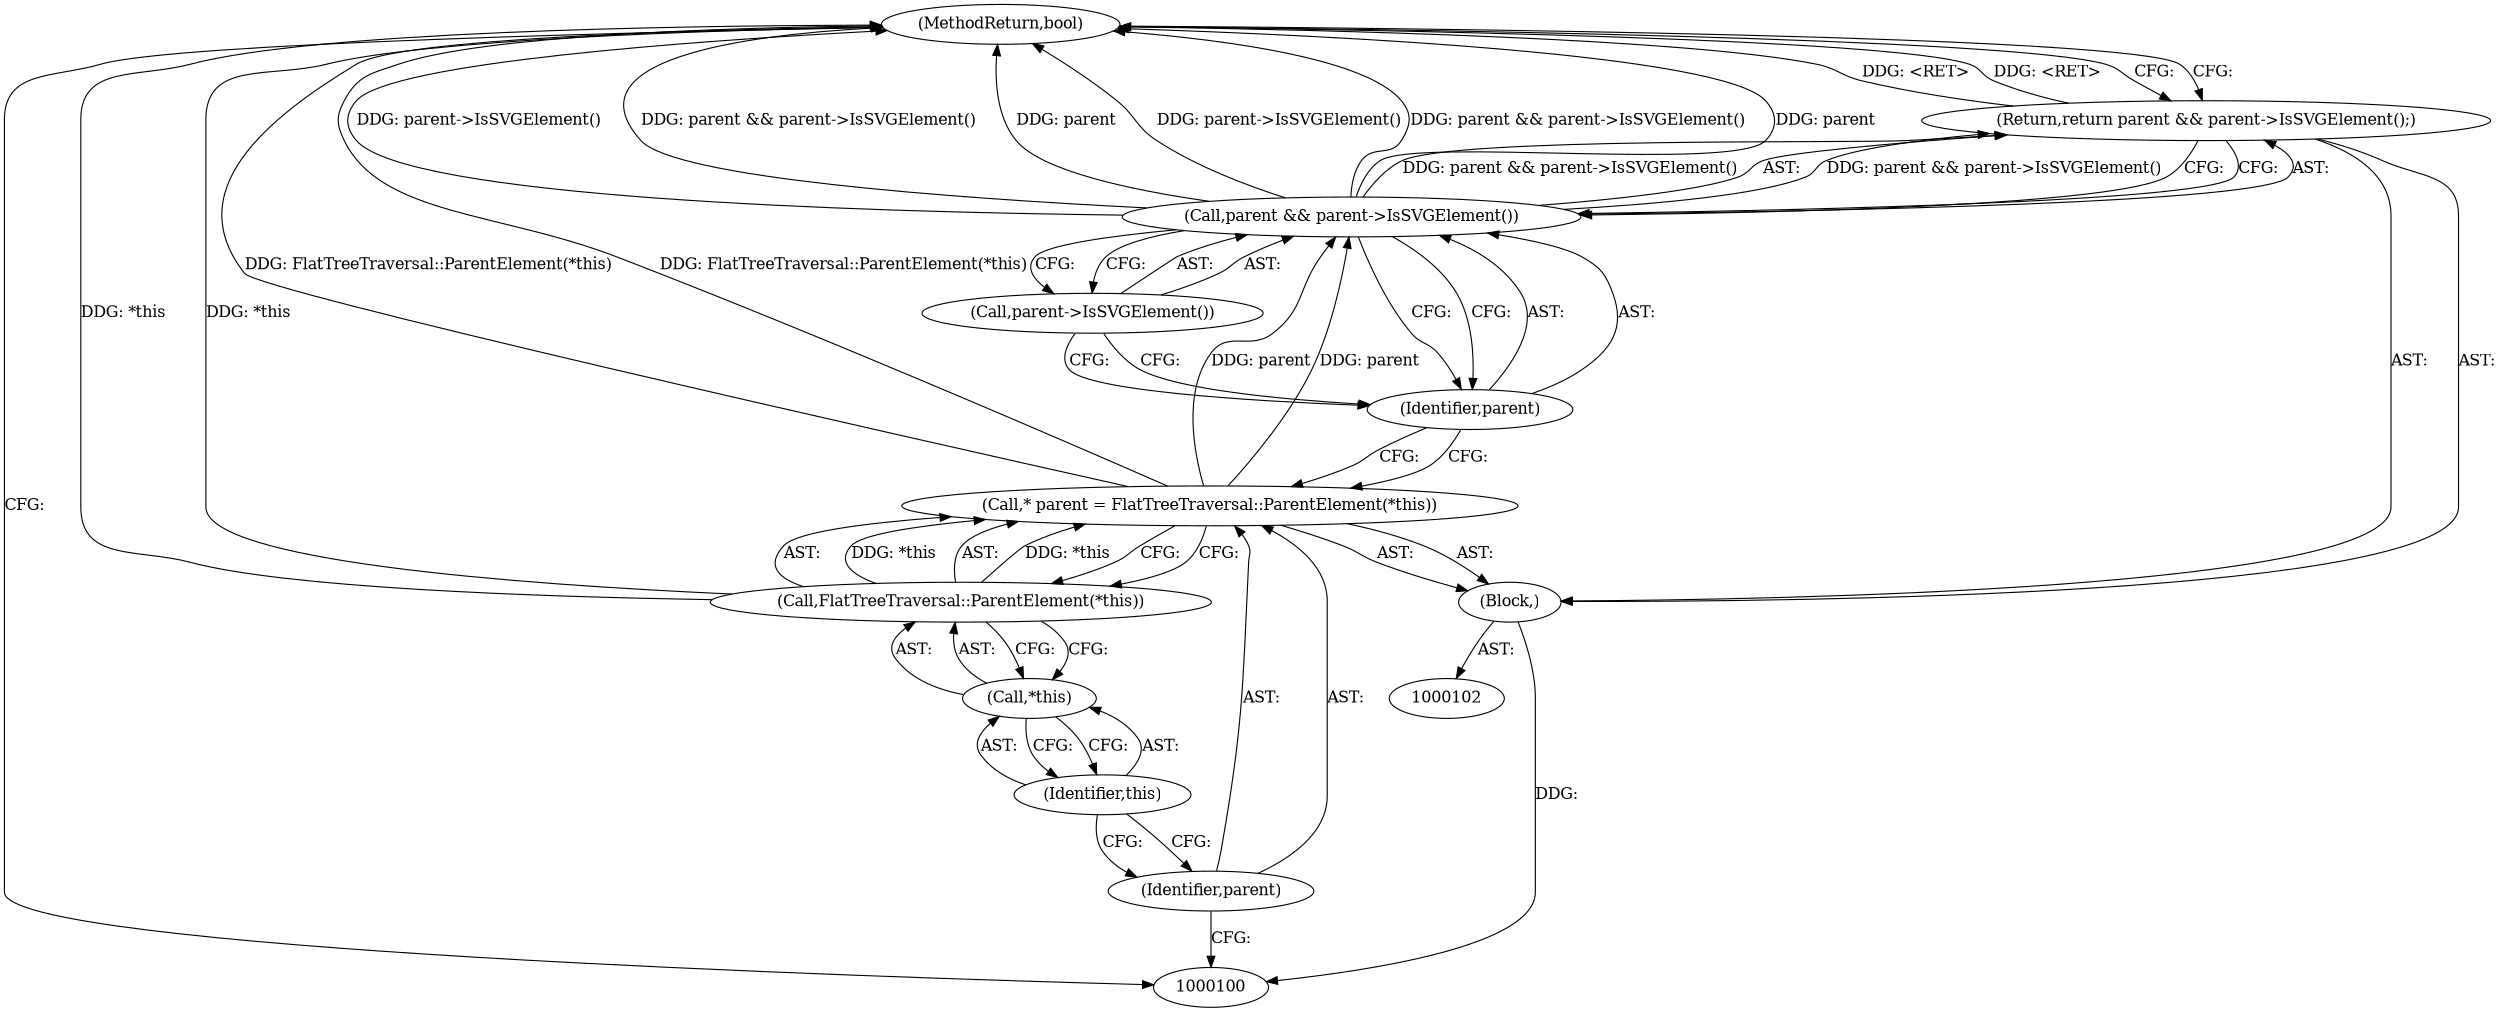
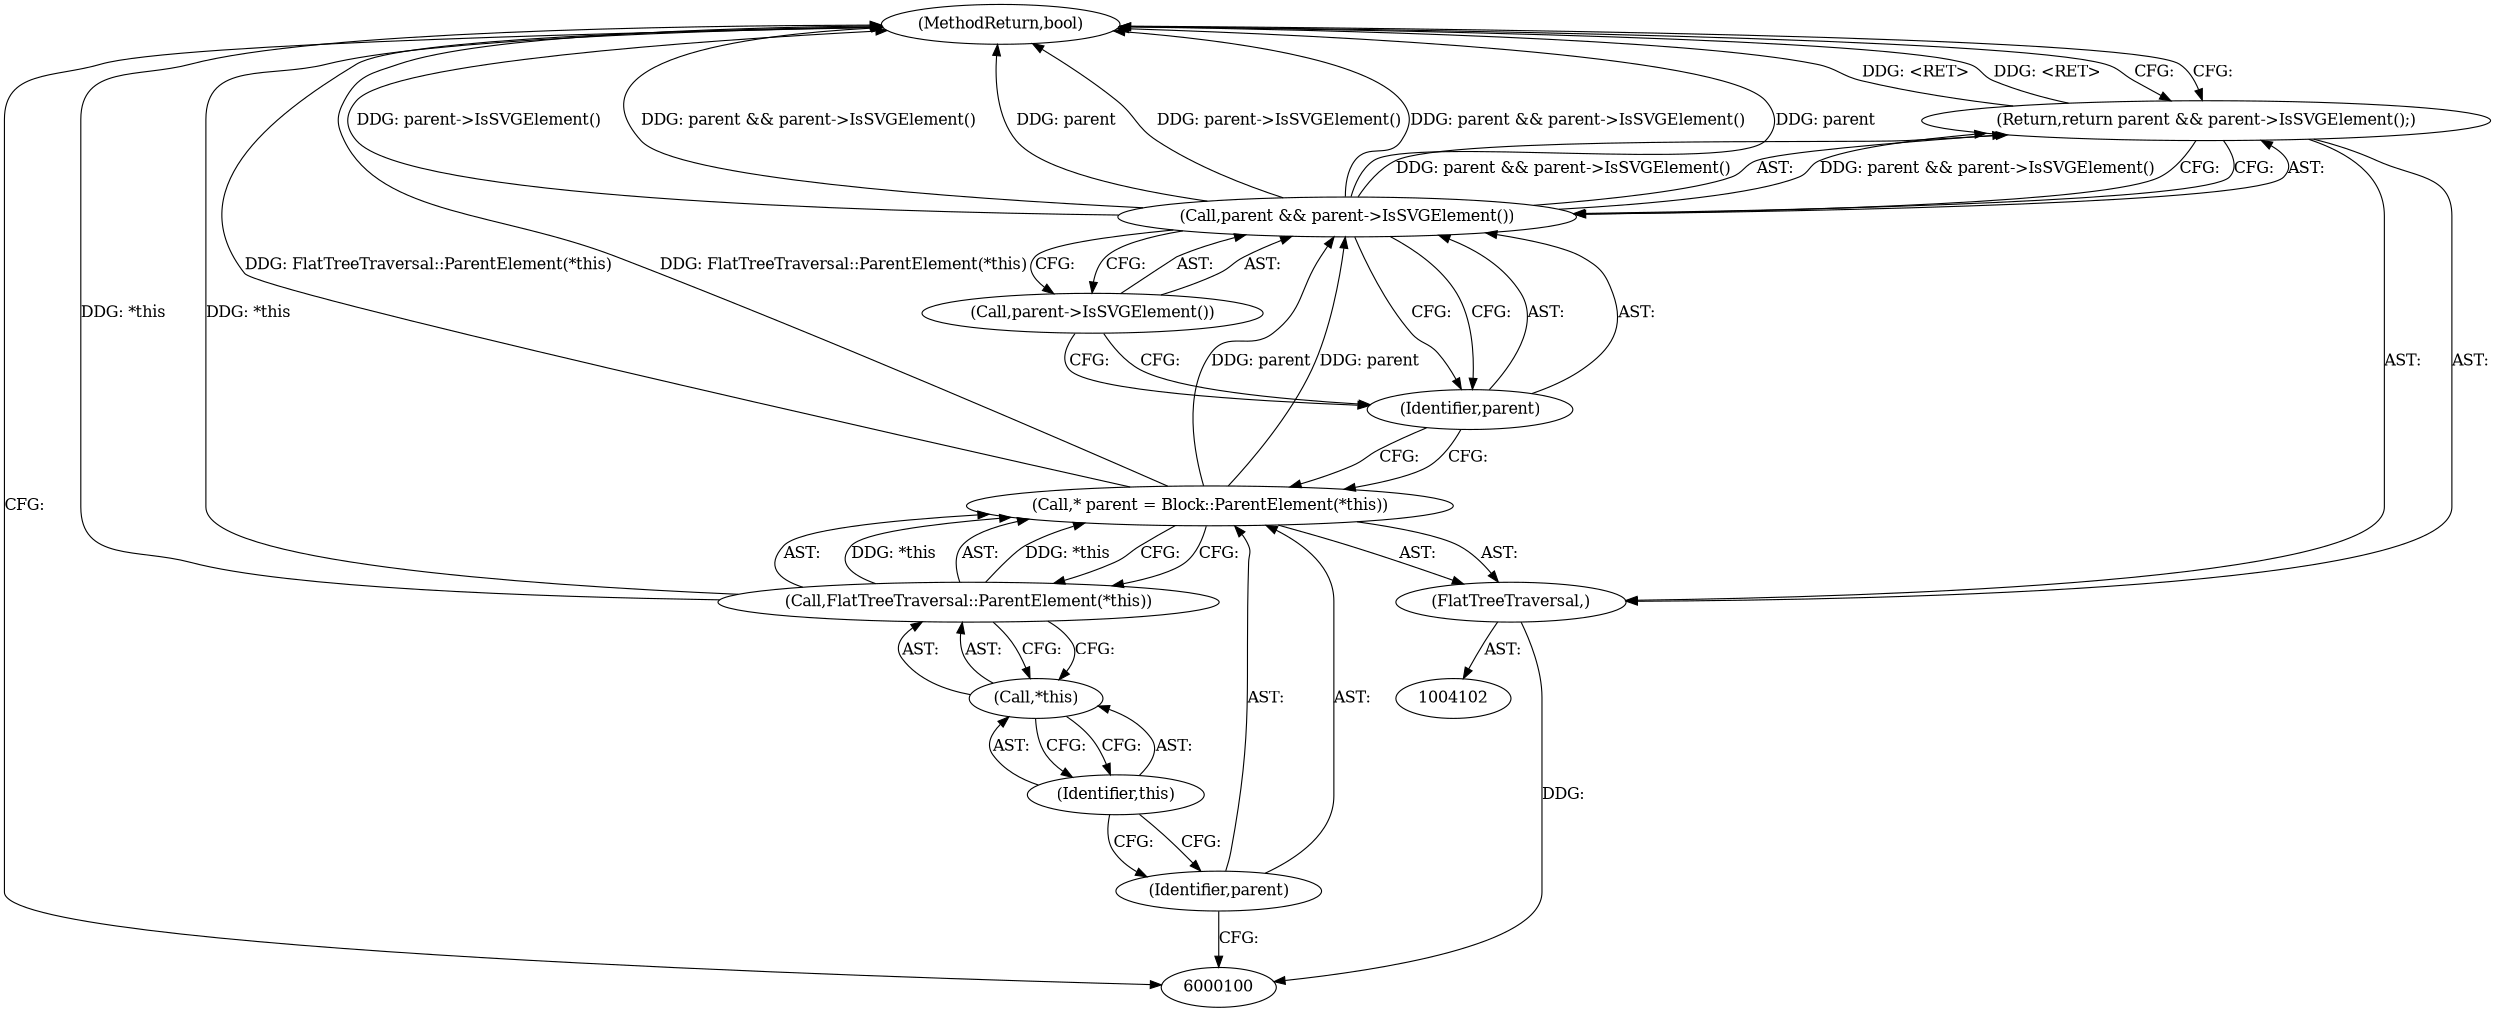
node "(Call,* parent = FlatTreeTraversal::ParentElement(*this))": label "(Call,* parent = FlatTreeTraversal::ParentElement(*this))" -> "(Call,* parent = Block::ParentElement(*this))"
node "(Block,)": label "(Block,)" -> "(FlatTreeTraversal,)"
node "1000102": label "1000102" -> "1004102"
node "1000100": label "1000100" -> "6000100"
